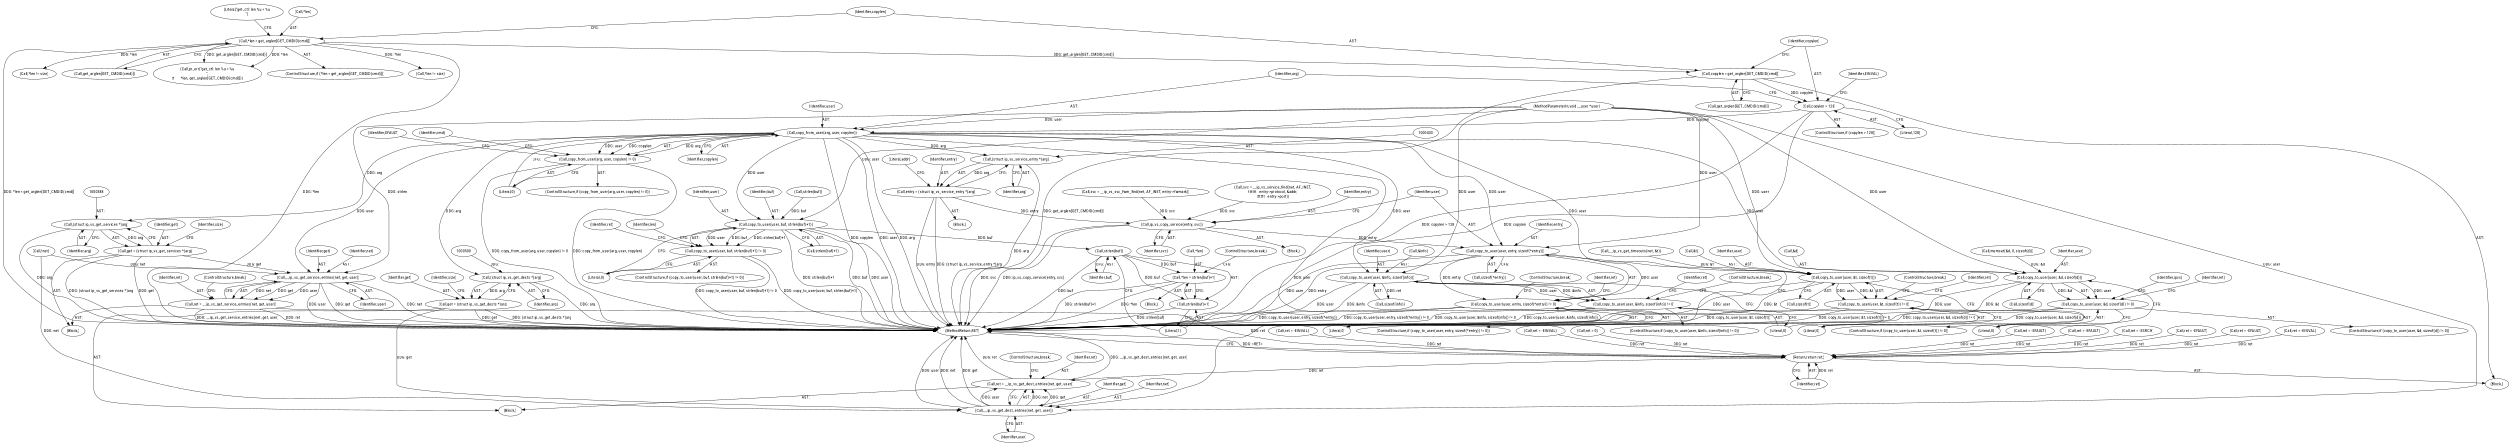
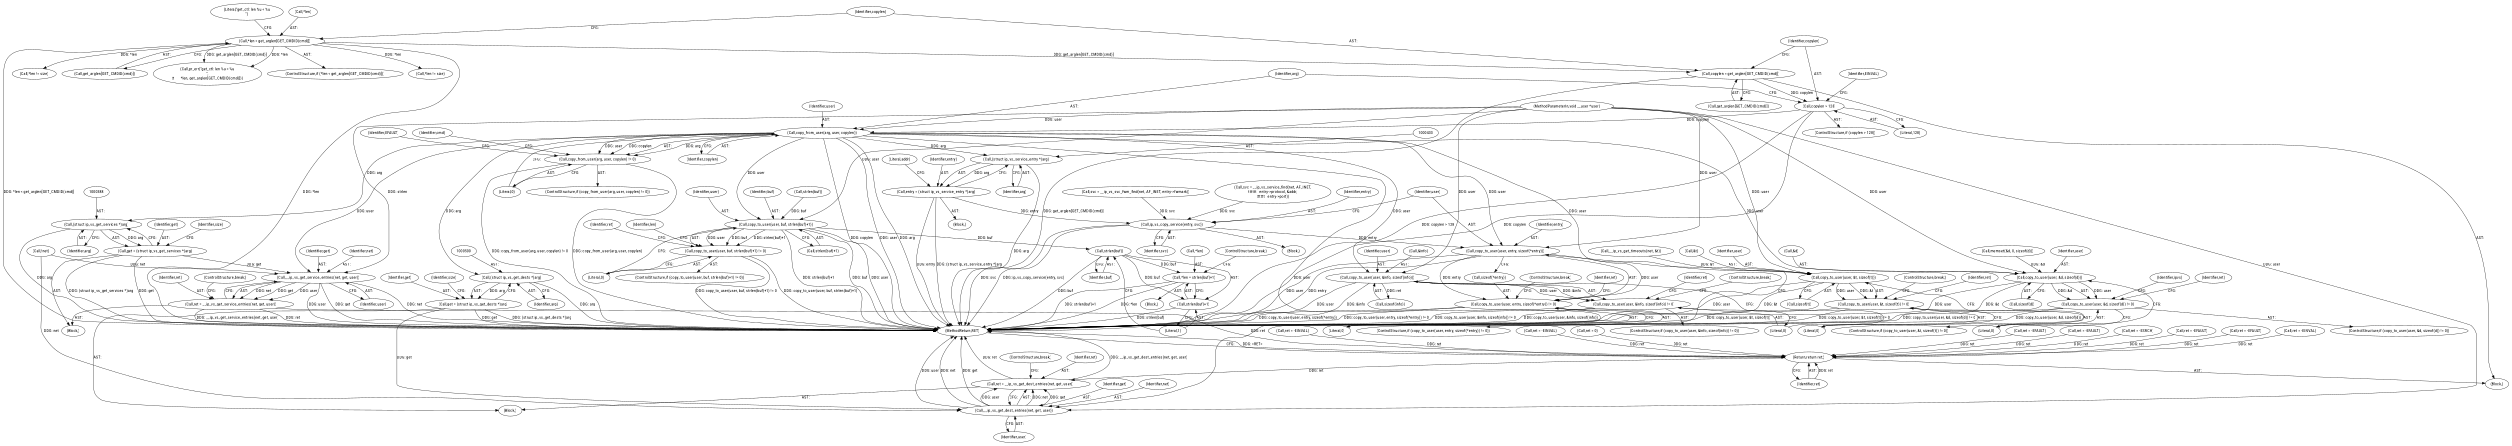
edge "1000500" -> "(Call,(struct ip_vs_get_dests *)arg)": label "DDG: " -> "AST: "
edge "(Call,sizeof(*entry))" -> "(Call,copy_to_user(user, entry, sizeof(*entry)))": now "(Call,sizeof(*entry))" -> "(Call,copy_to_user(user, entry, sizeof(*entry)) != 0)"
